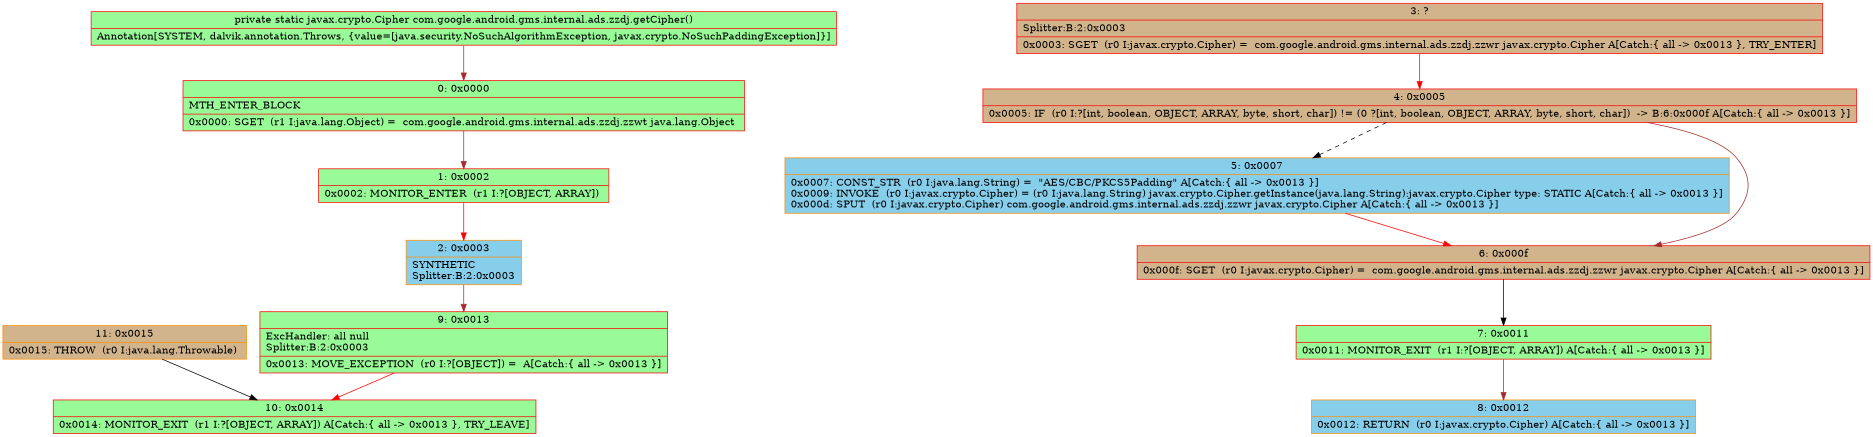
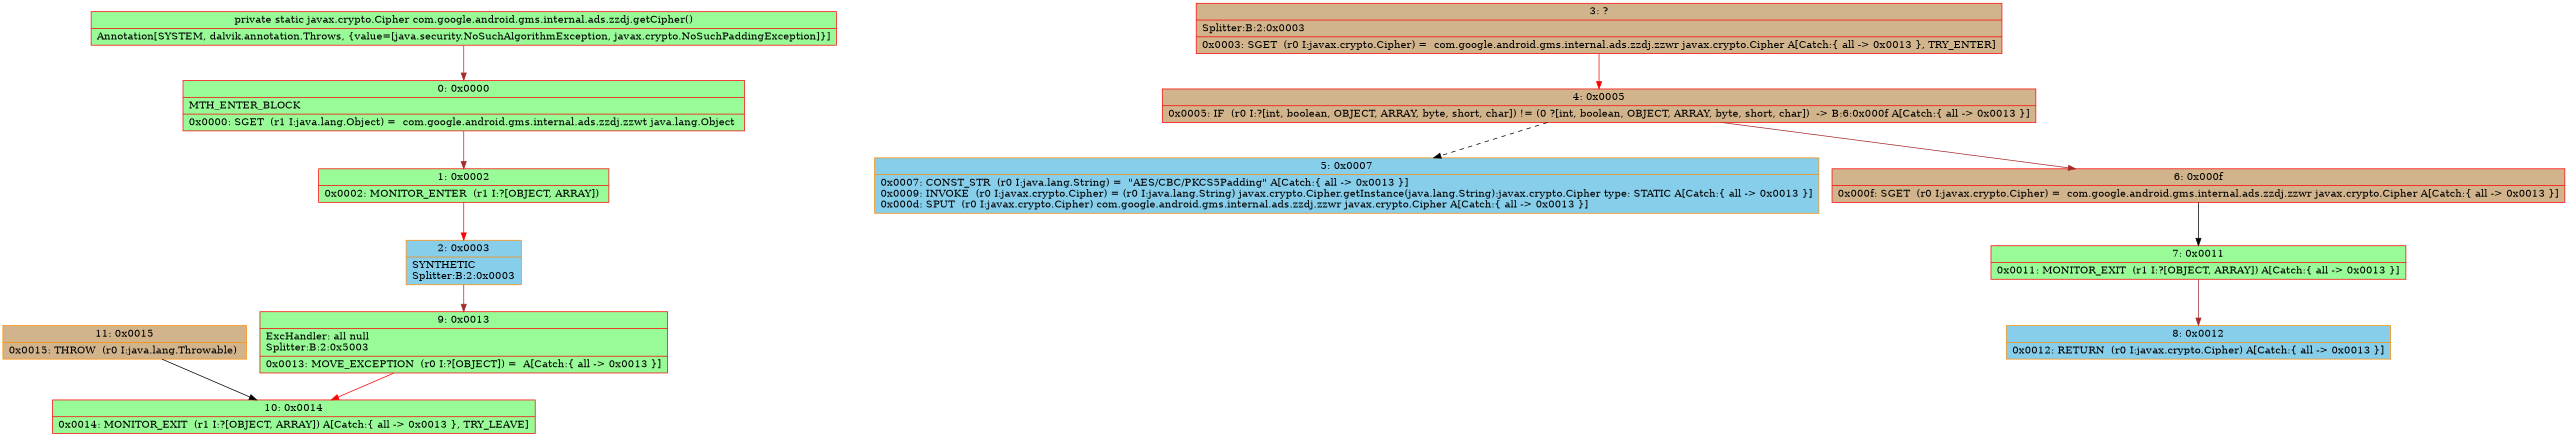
edge "5: 0x0007" -> "6: 0x000f": removed
node "9: 0x0013": text "Splitter:B:2:0x0003" -> "Splitter:B:2:0x5003"
